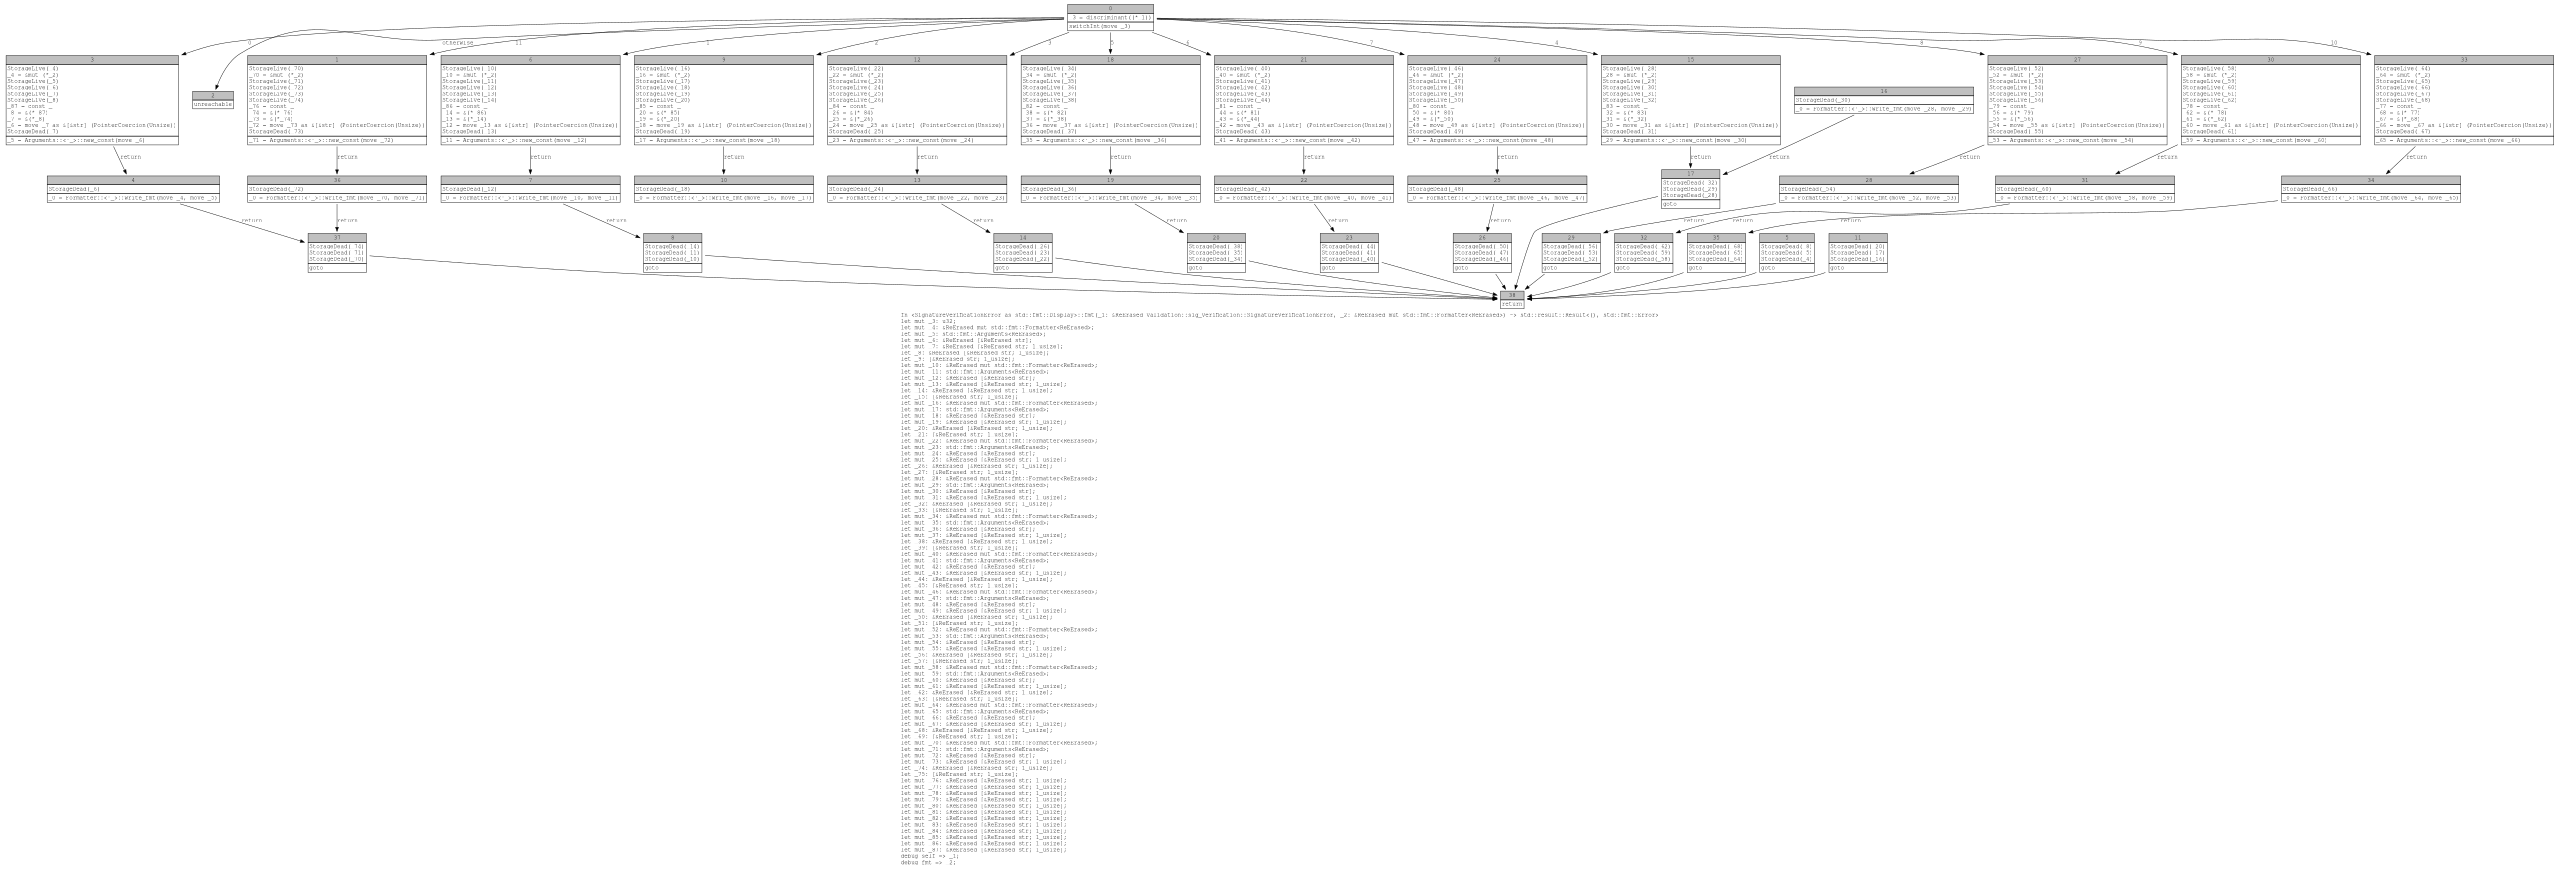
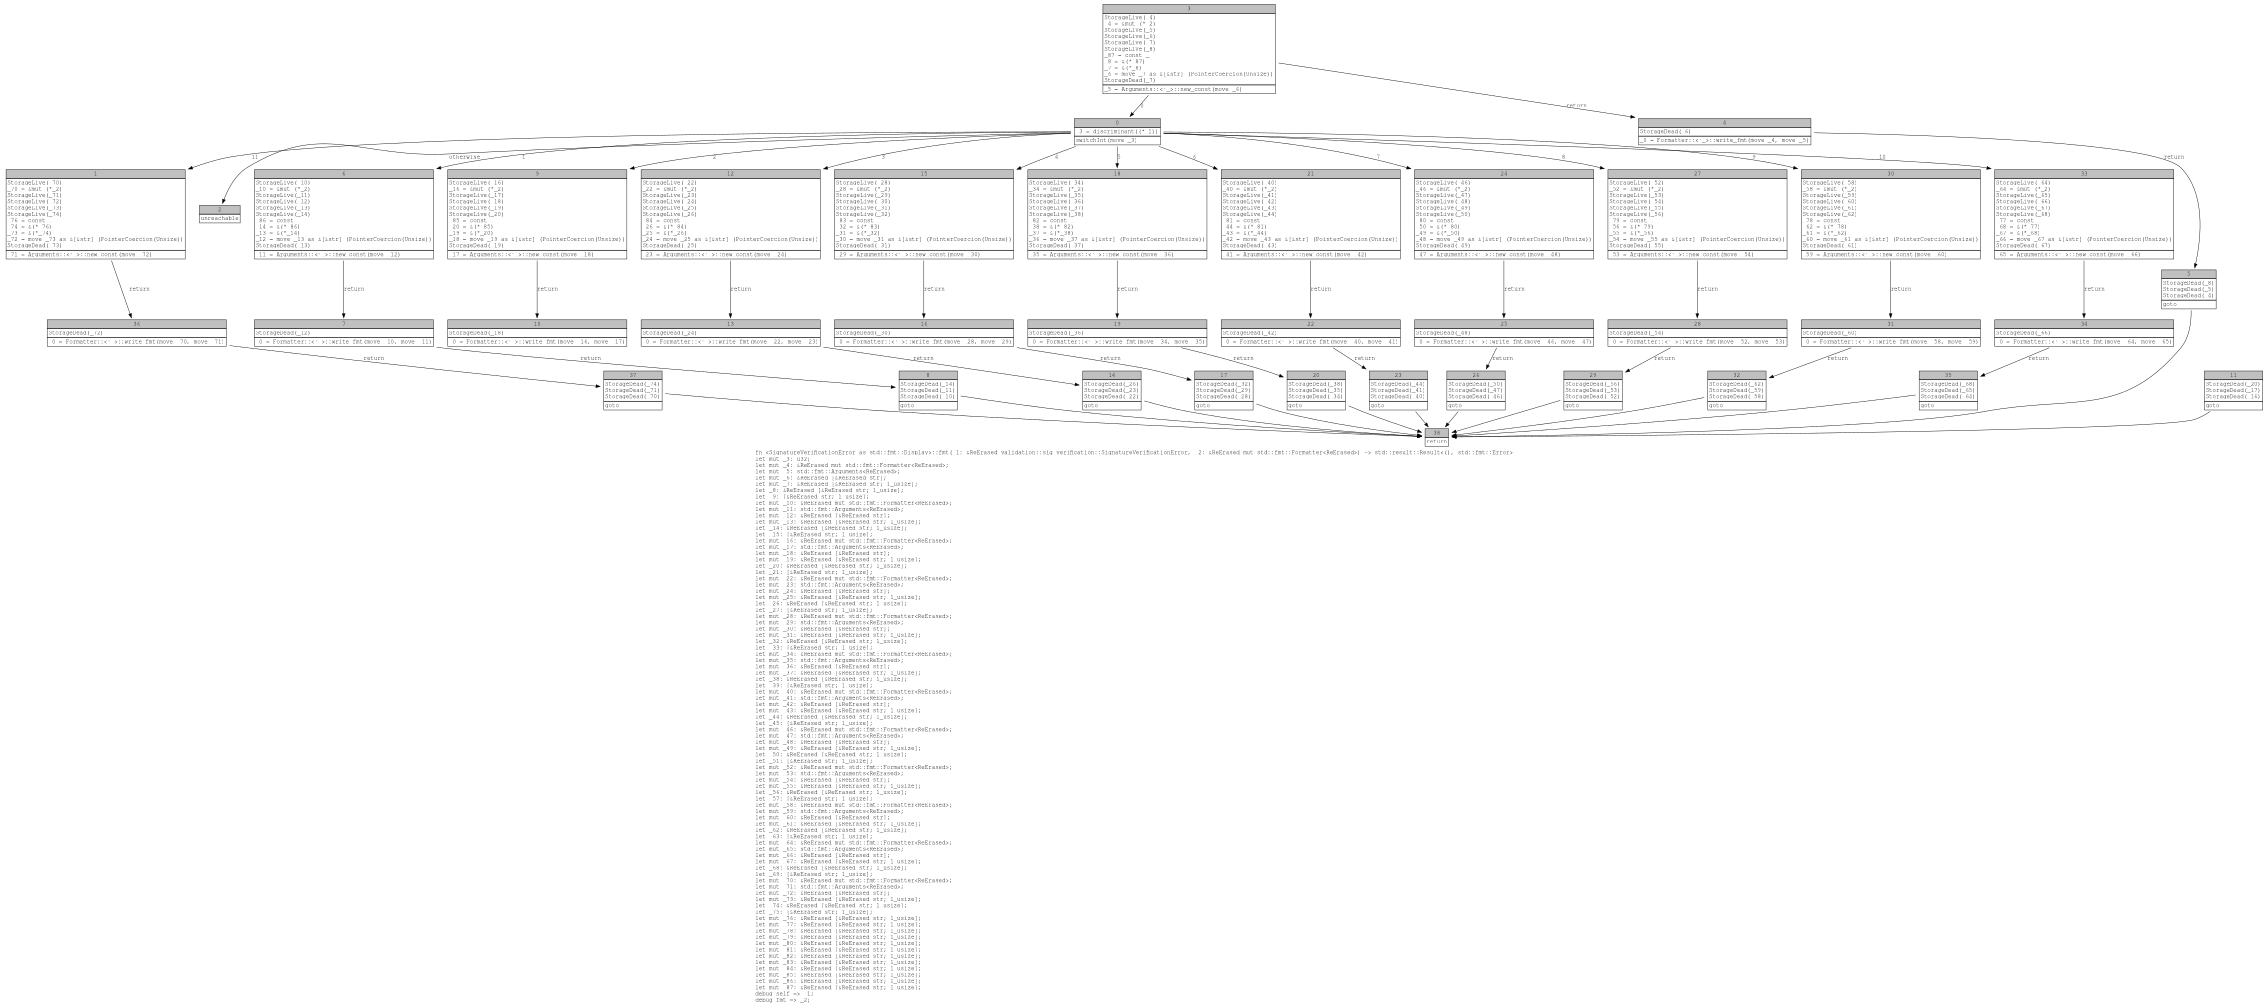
edge "0" -> "3": reversed
edge "15" -> "17": now "15" -> "16"
edge "4" -> "37": now "4" -> "5"
